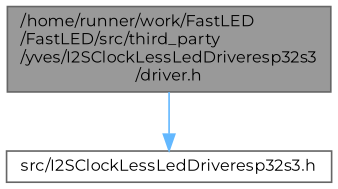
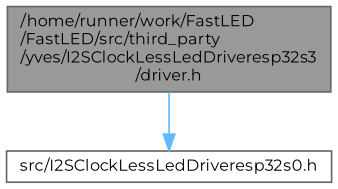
node "src/I2SClockLessLedDriveresp32s3.h": label "src/I2SClockLessLedDriveresp32s3.h" -> "src/I2SClockLessLedDriveresp32s0.h"
